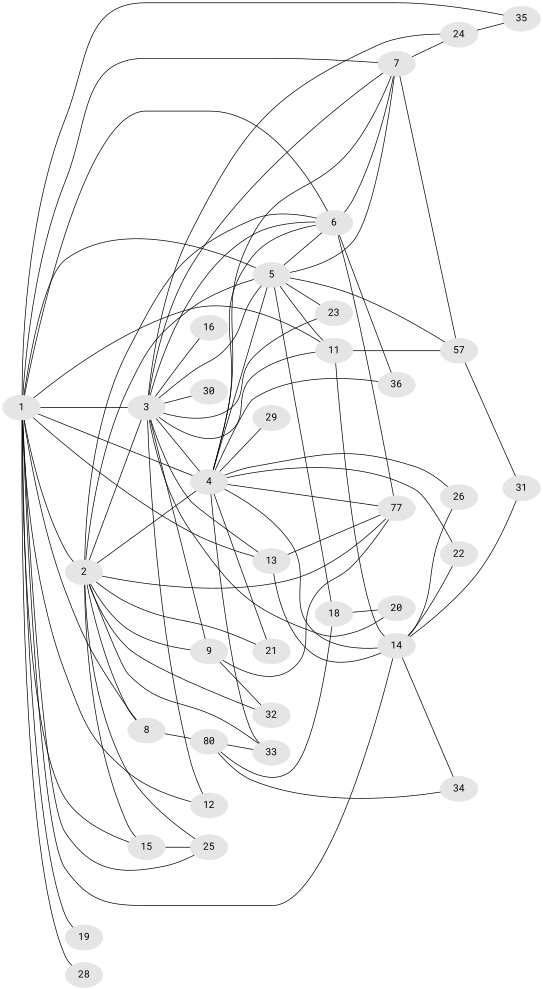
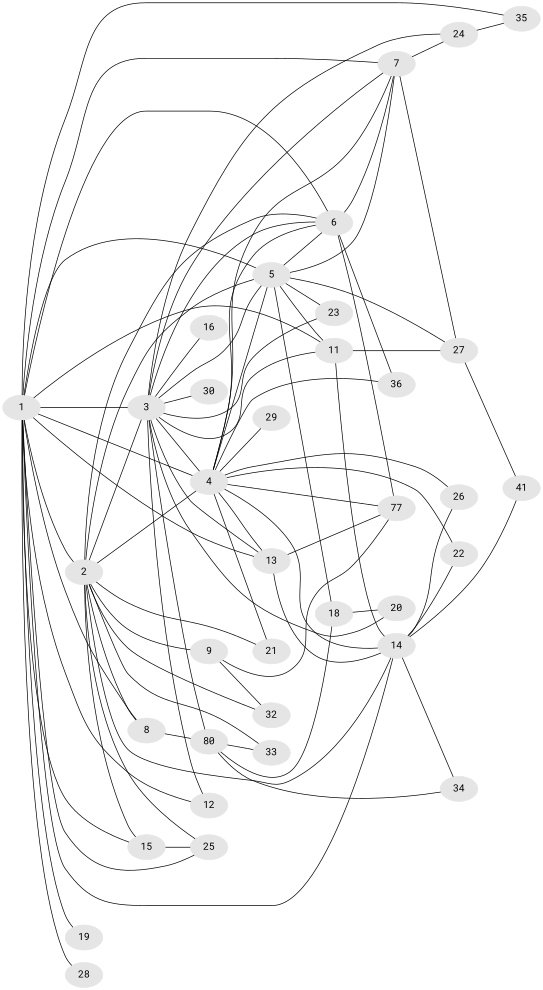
node "57": label "57" -> "27"
node "31": label "31" -> "41"
edge "3" -- "9": now "3" -- "80"
edge "77" -- "2": now "14" -- "2"
edge "4" -- "33": now "4" -- "13"
